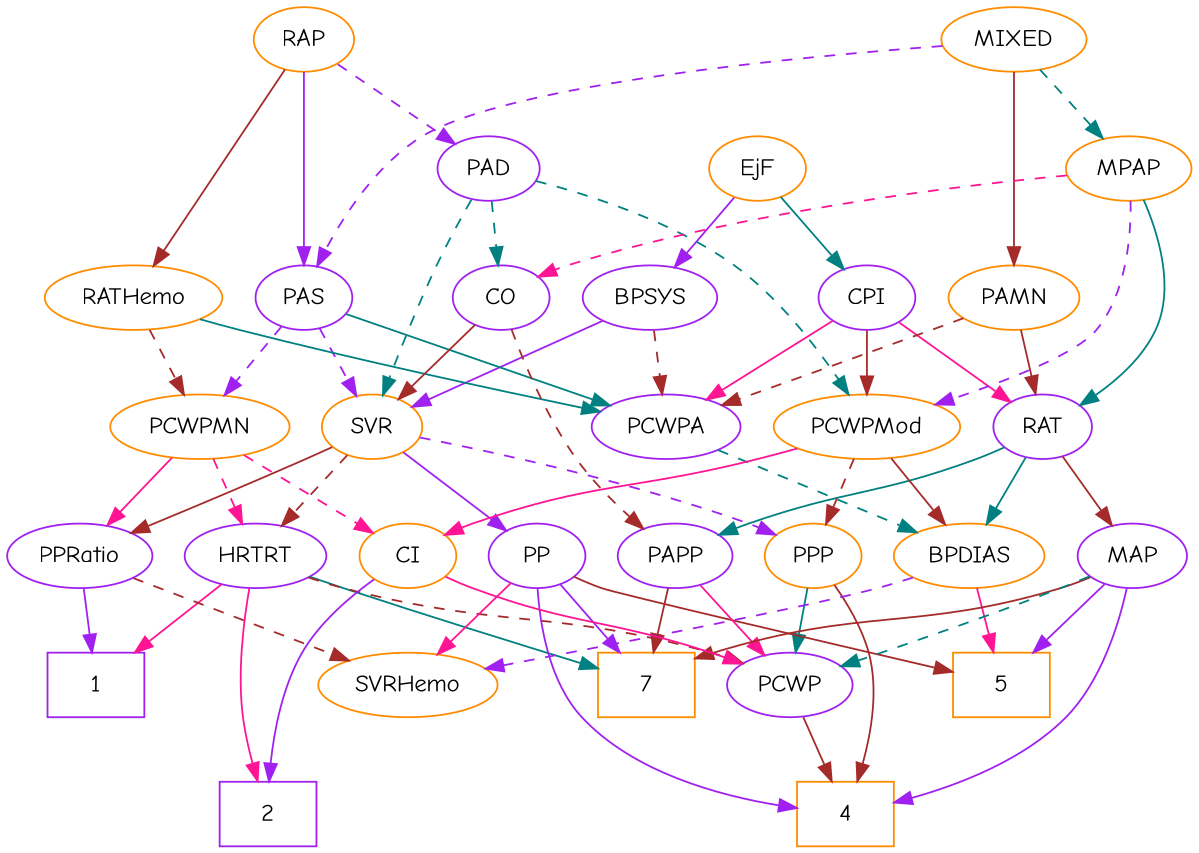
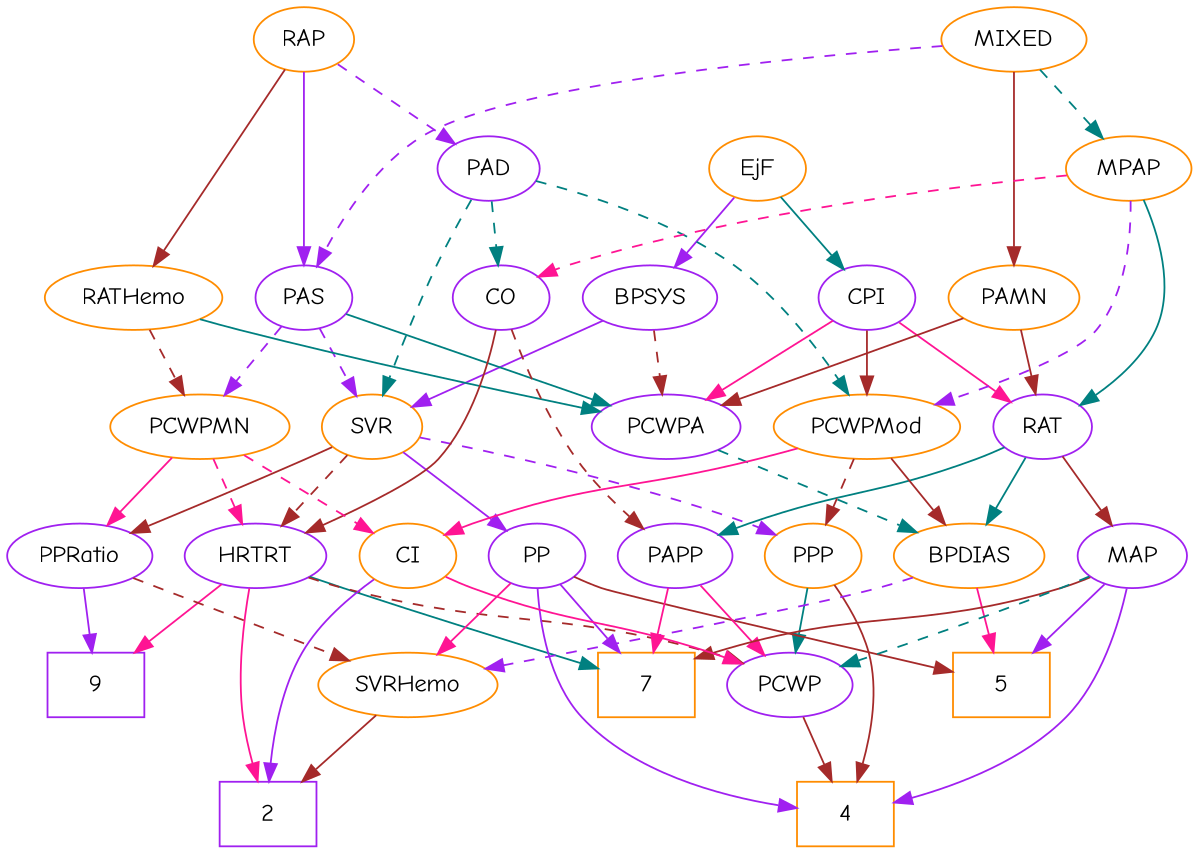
edge "CO" -> "SVR": now "CO" -> "HRTRT"
edge "PAMN" -> "PCWPA": style dashed -> solid
edge "PAPP" -> "7": color brown -> deeppink
node "1": label "1" -> "9"
edge "SVRHemo" -> "2": added
